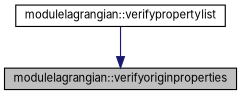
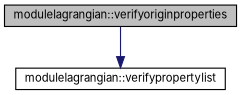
edge "modulelagrangian::verifypropertylist" -> "modulelagrangian::verifyoriginproperties": reversed
